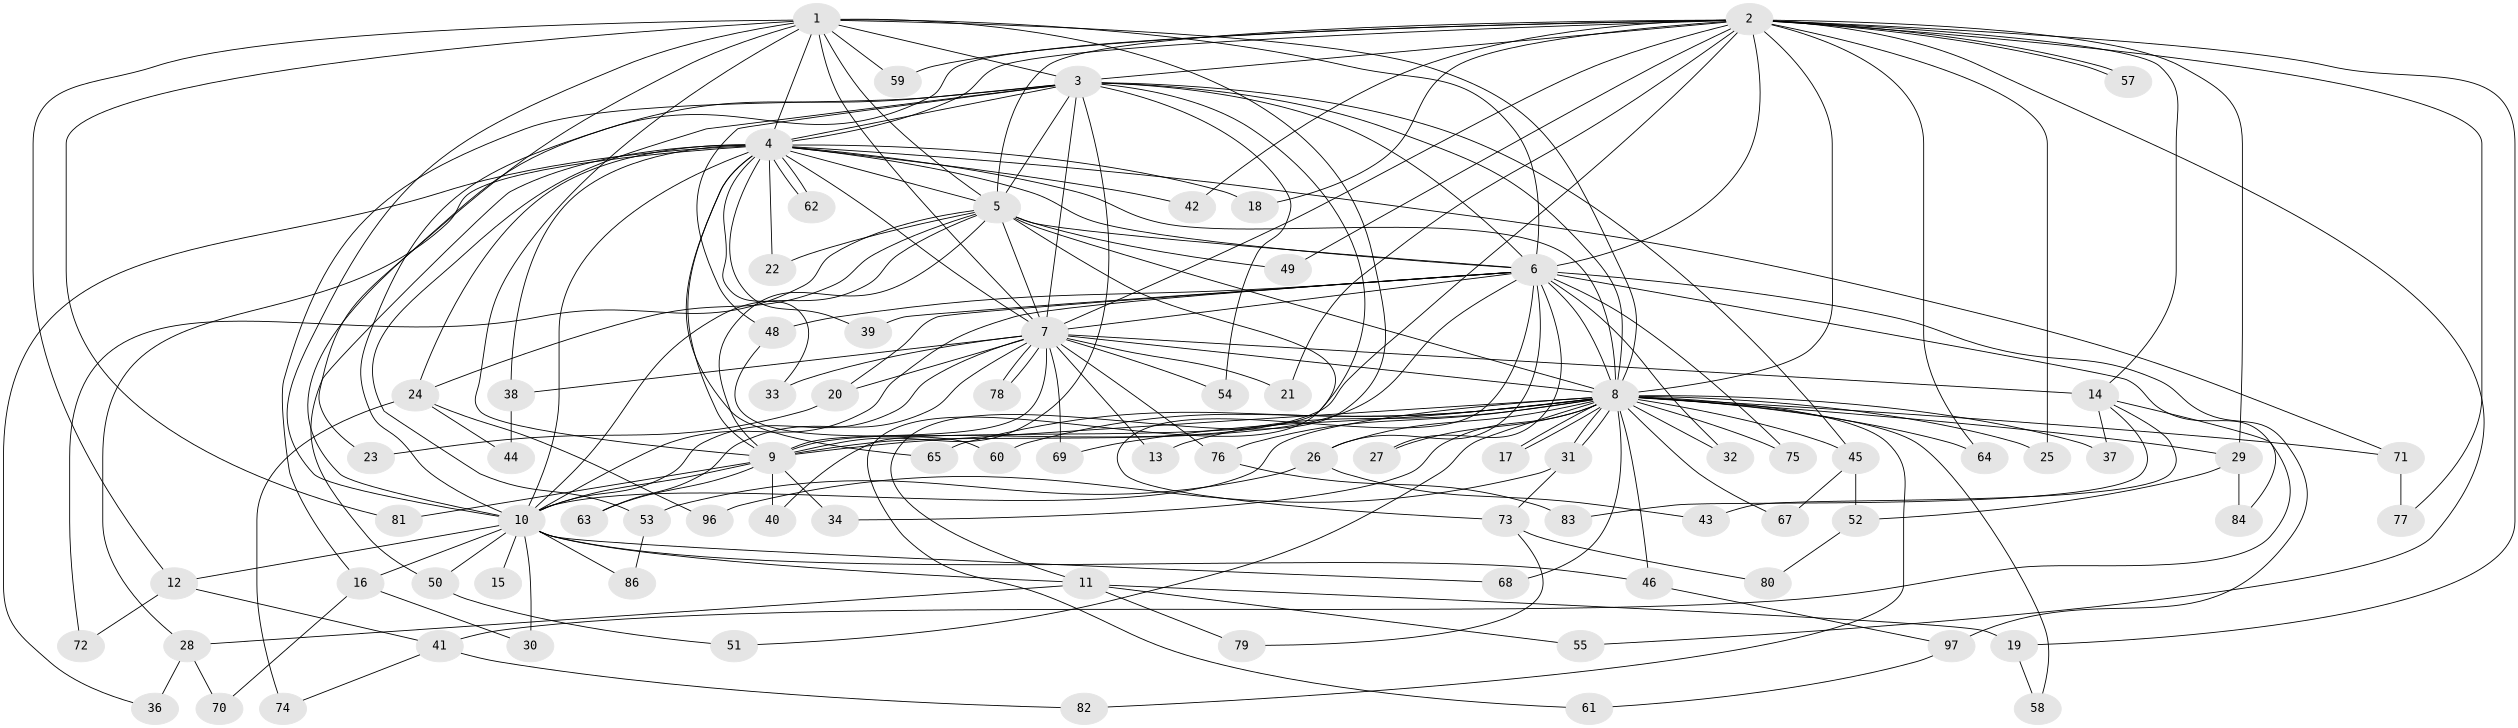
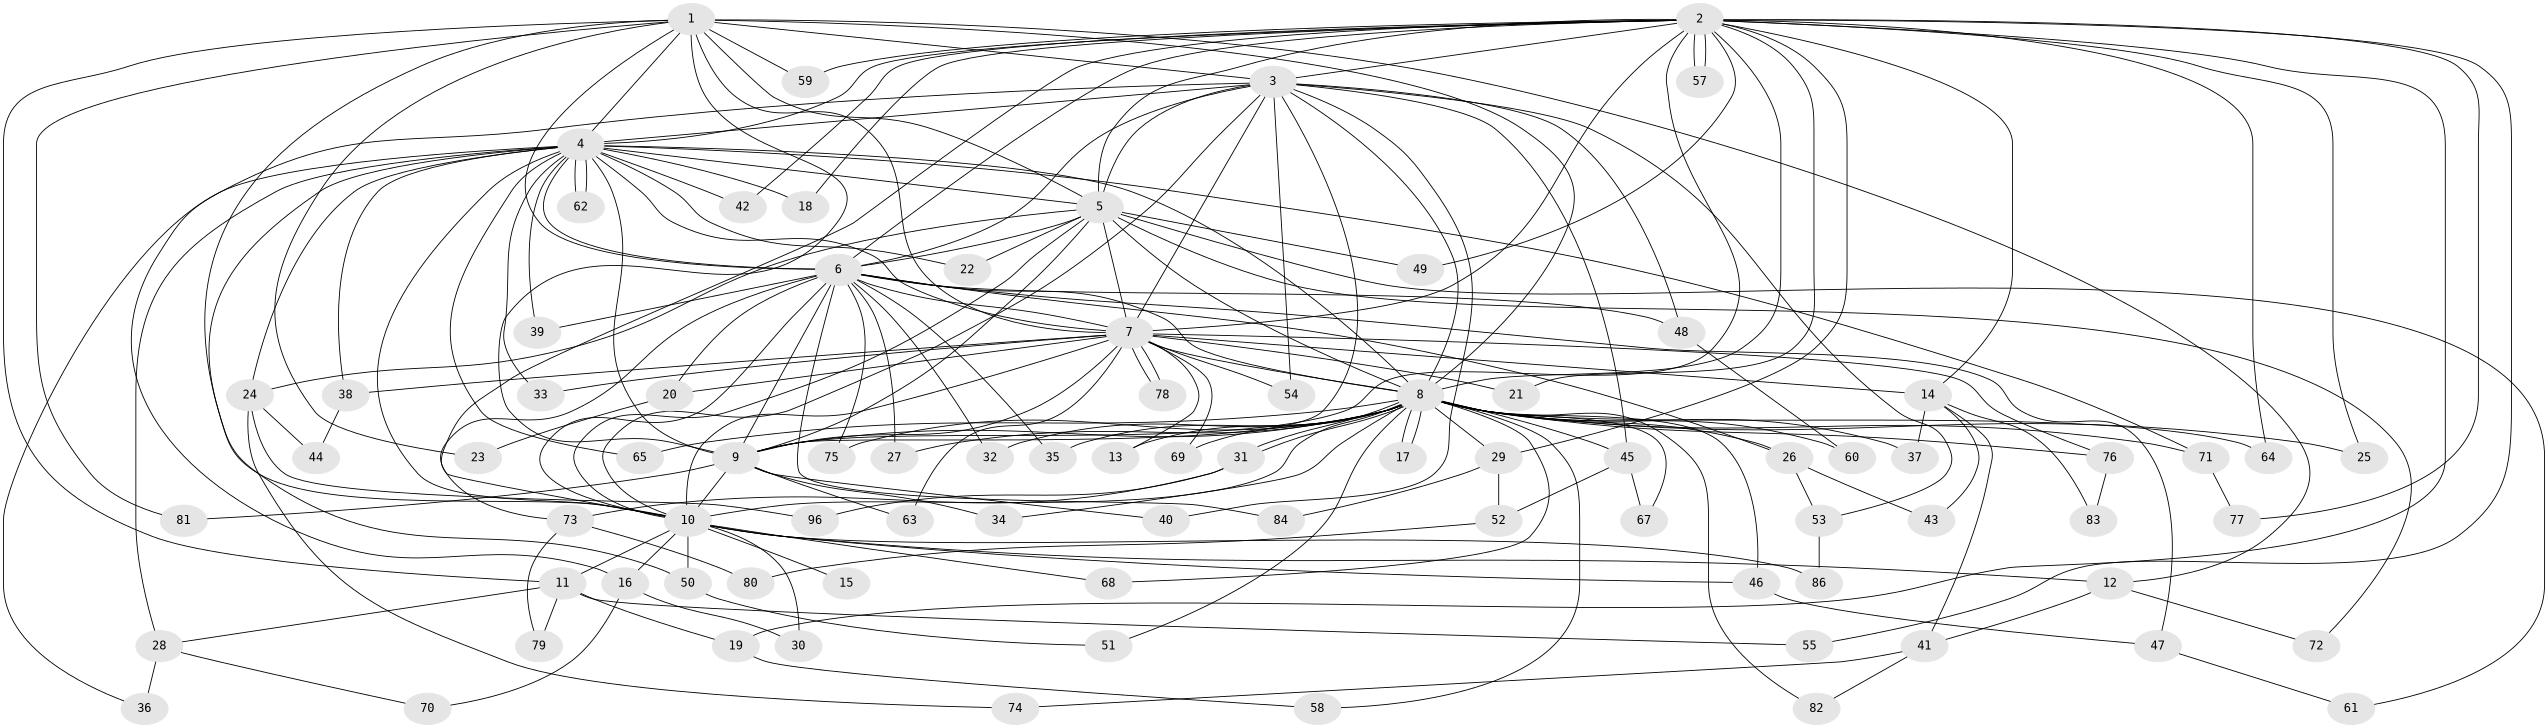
node "35": added
node "97": label "97" -> "47"
